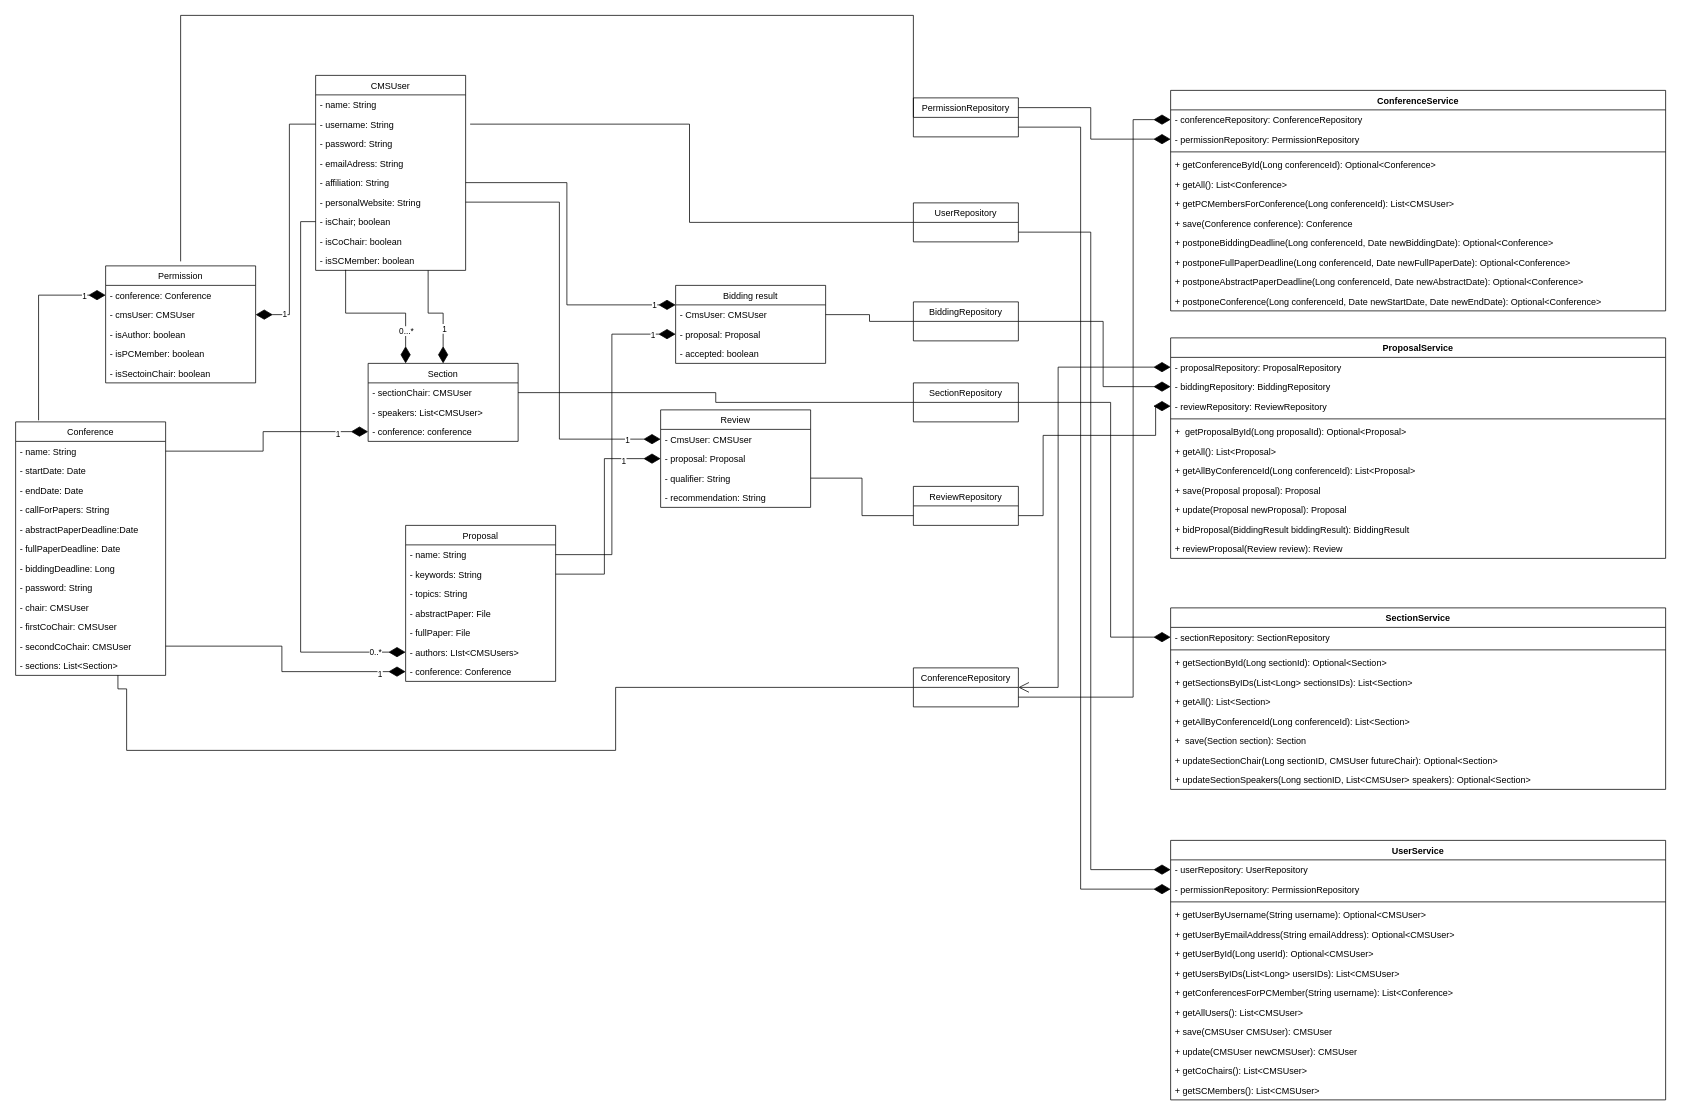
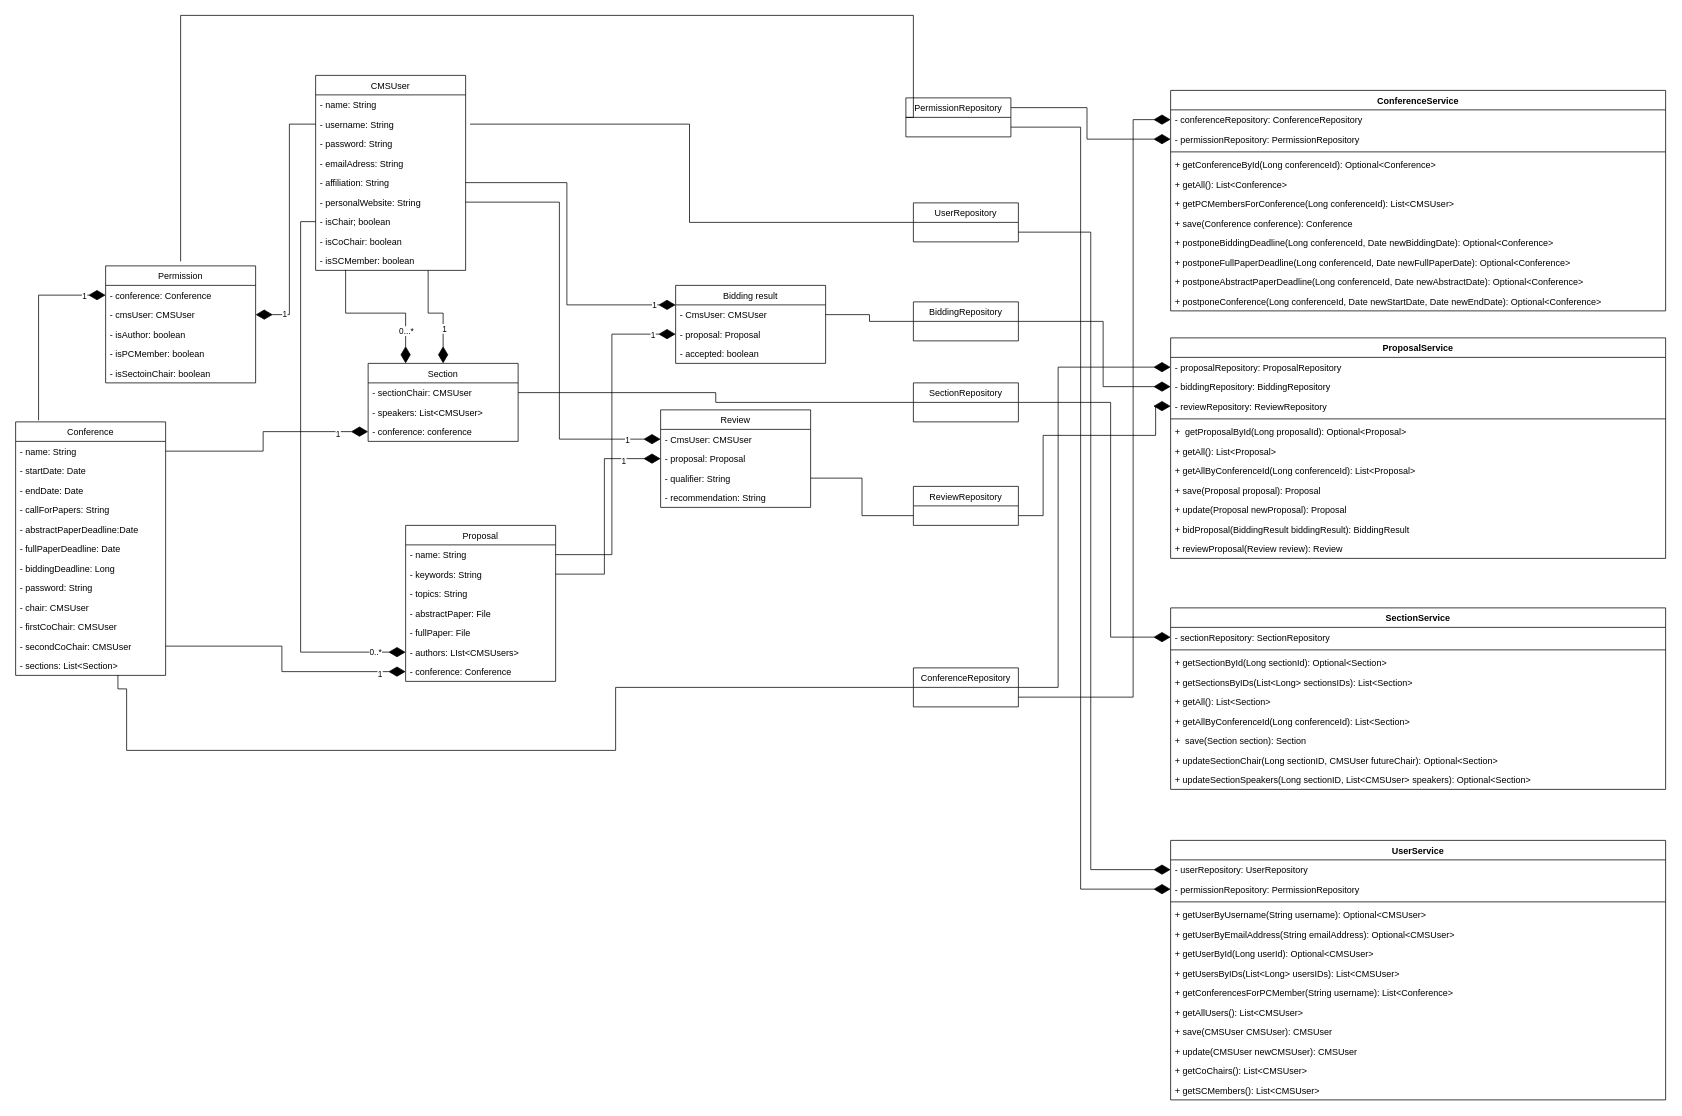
node "PermissionRepository": moved (966, 117) -> (958, 117)
edge "- proposalRepository: ProposalRepository" -- "ConferenceRepository": arrowhead open -> none
